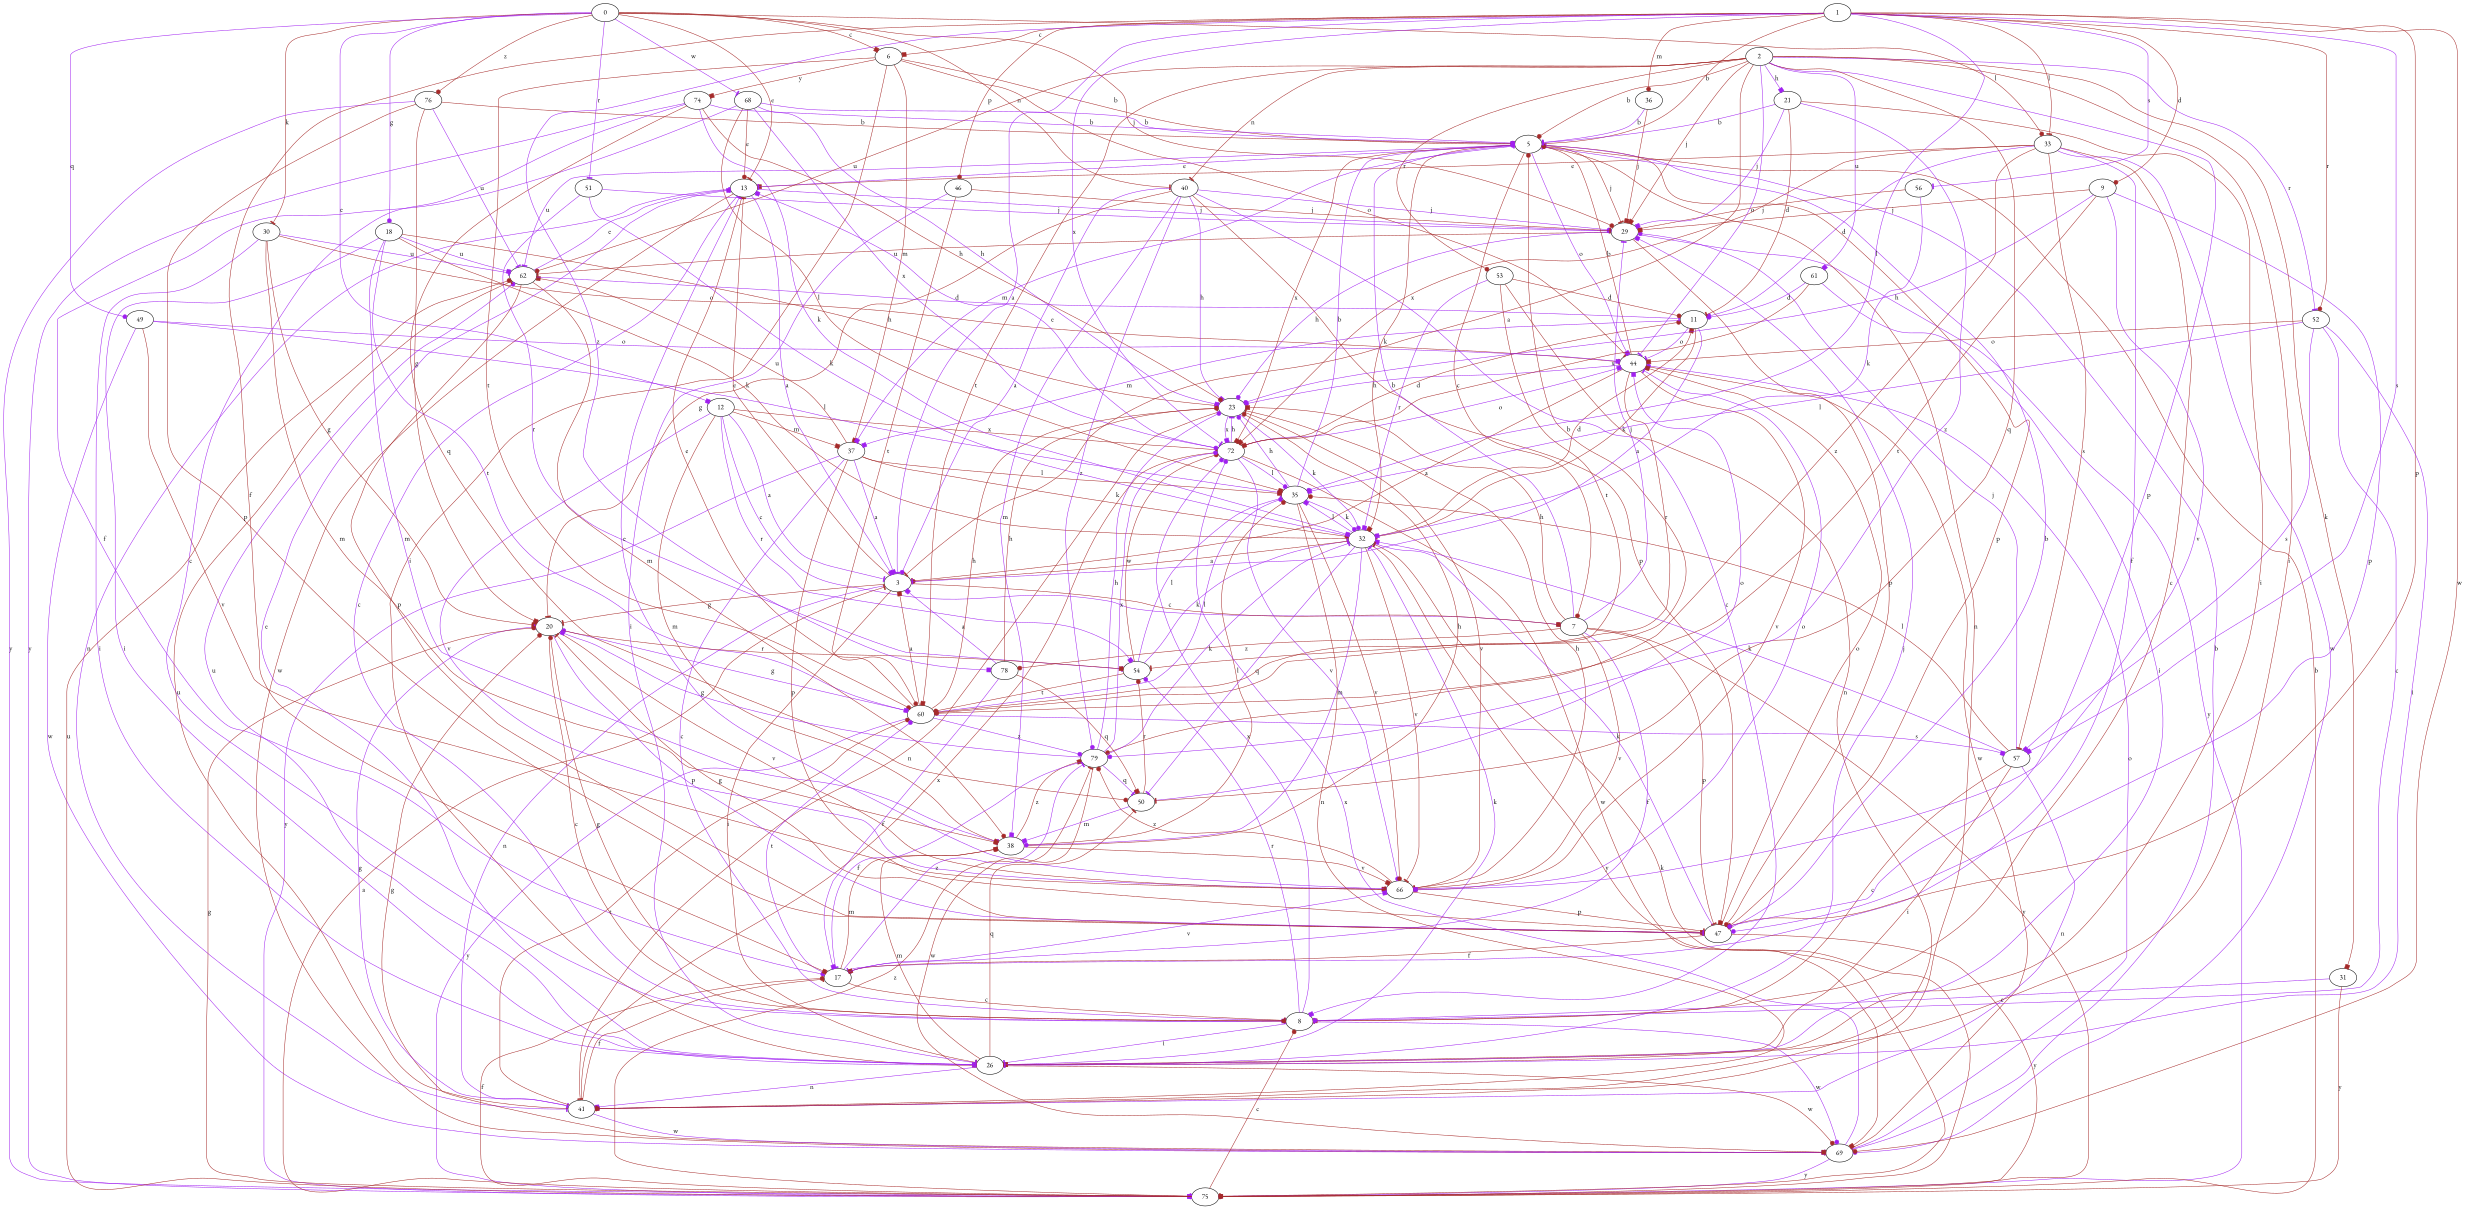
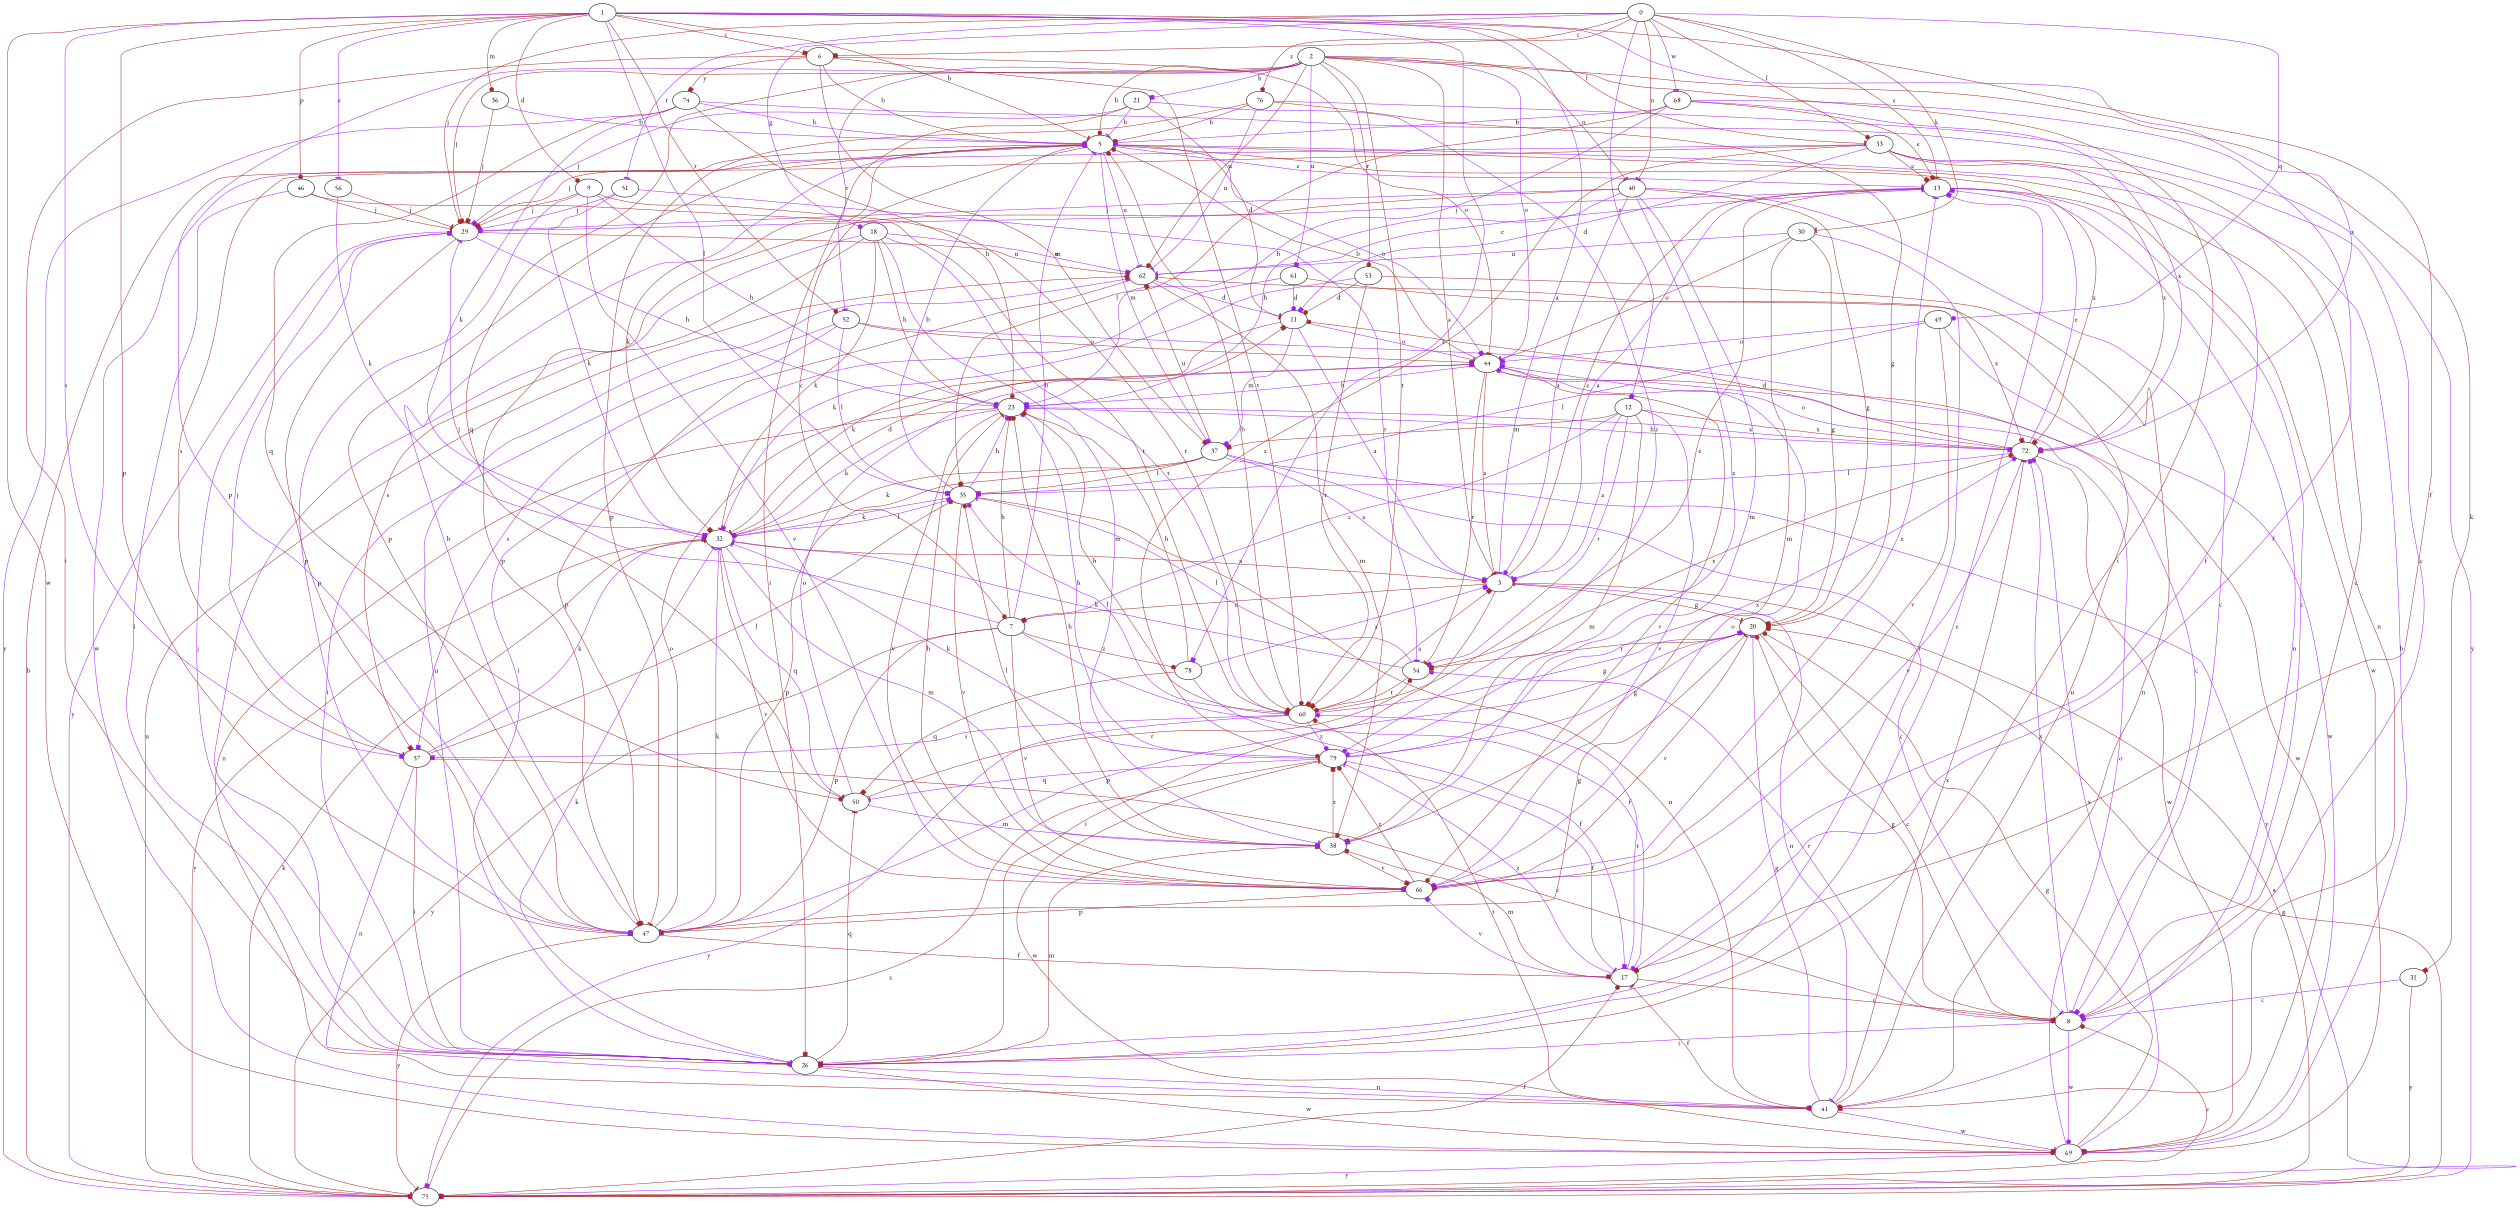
edge "18" -> "57": added, label "s"
edge "53" -> "32": label "r" -> "k"
edge "54" -> "72": label "w" -> "x"
